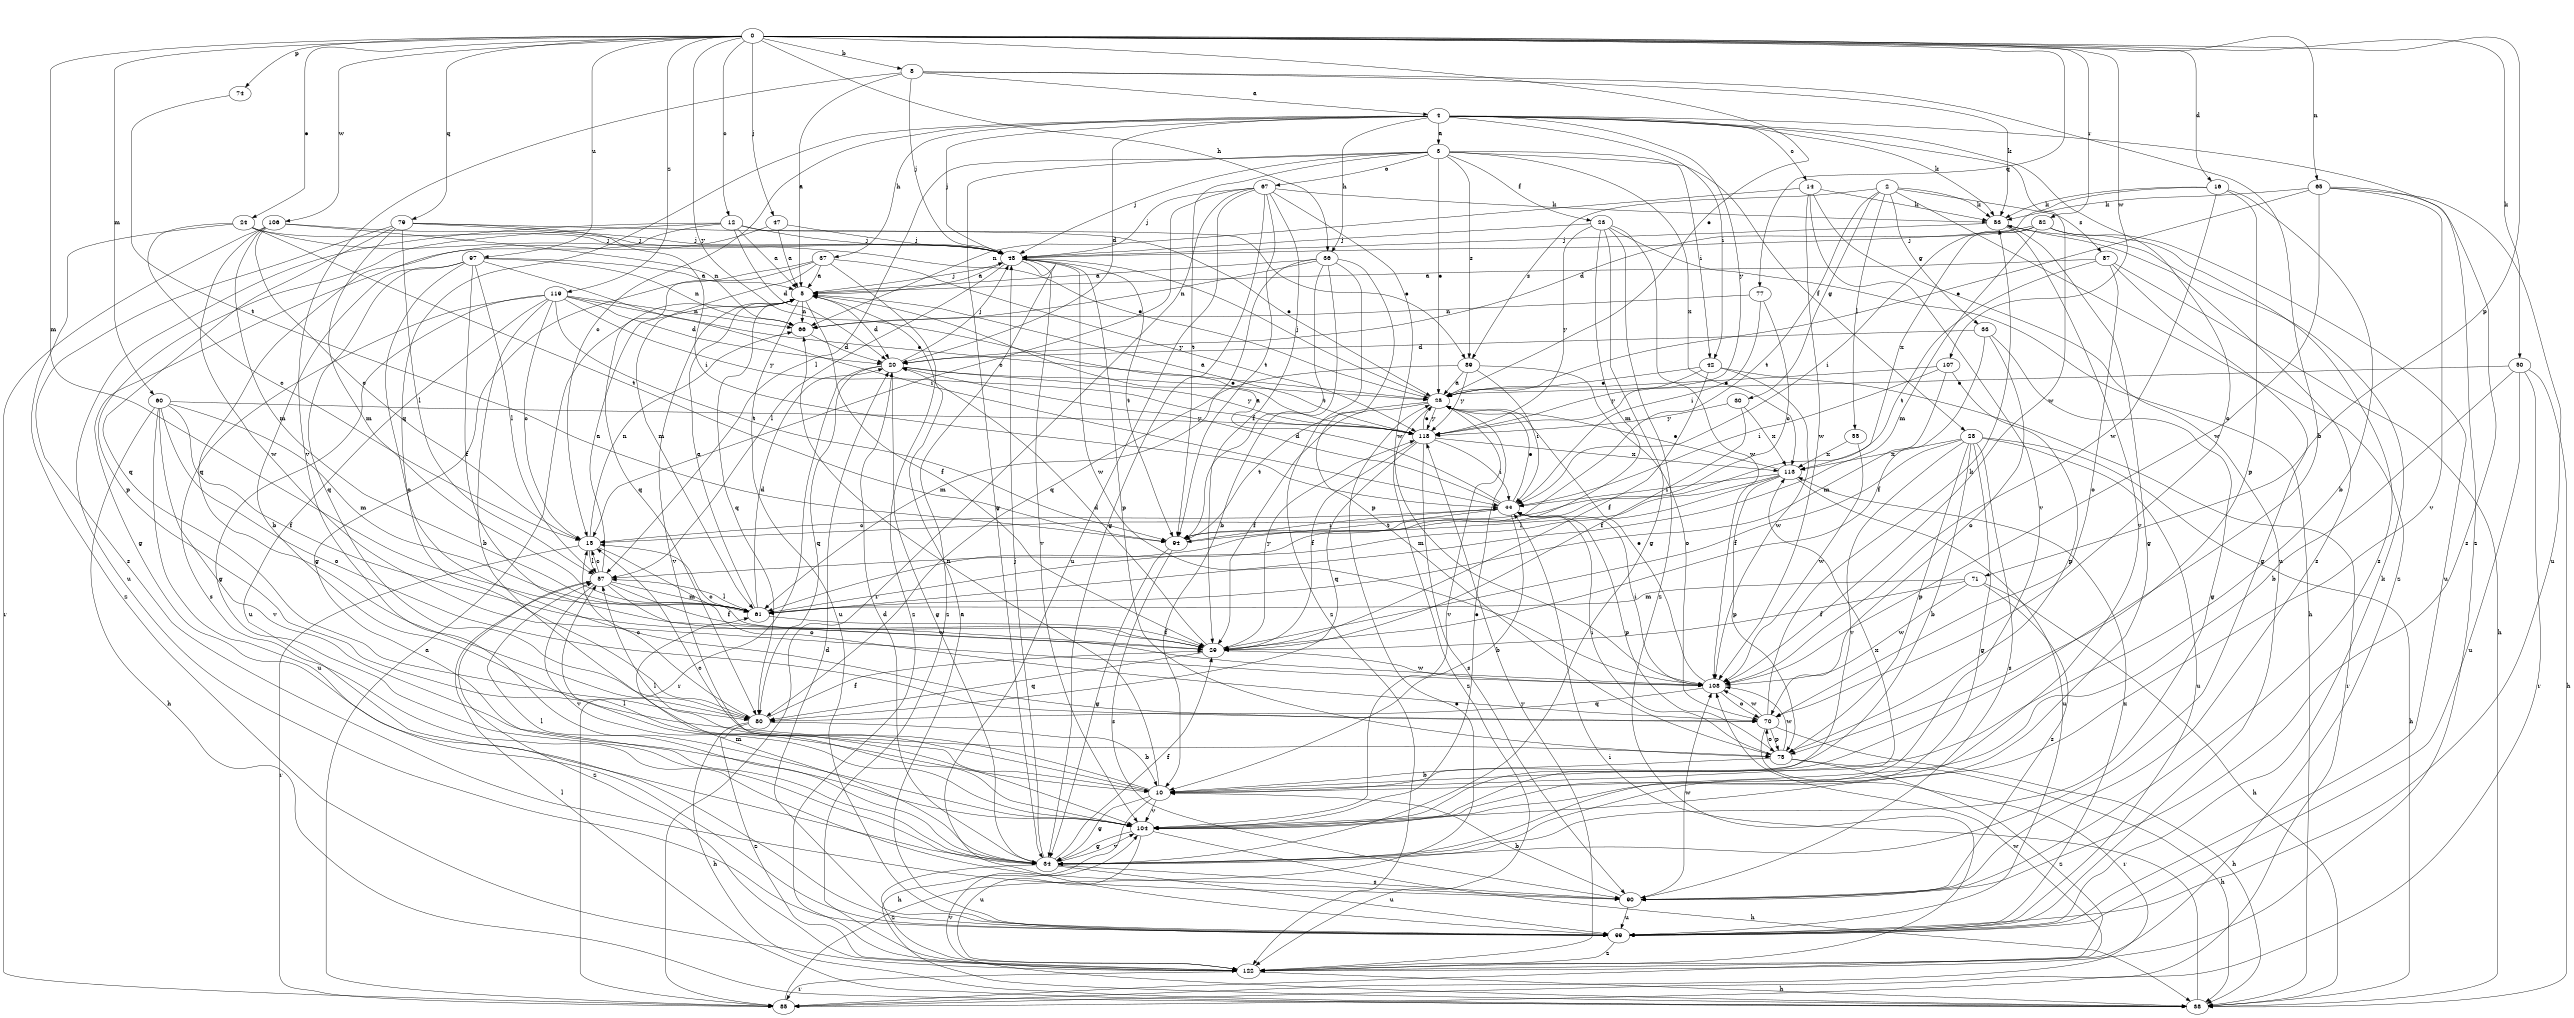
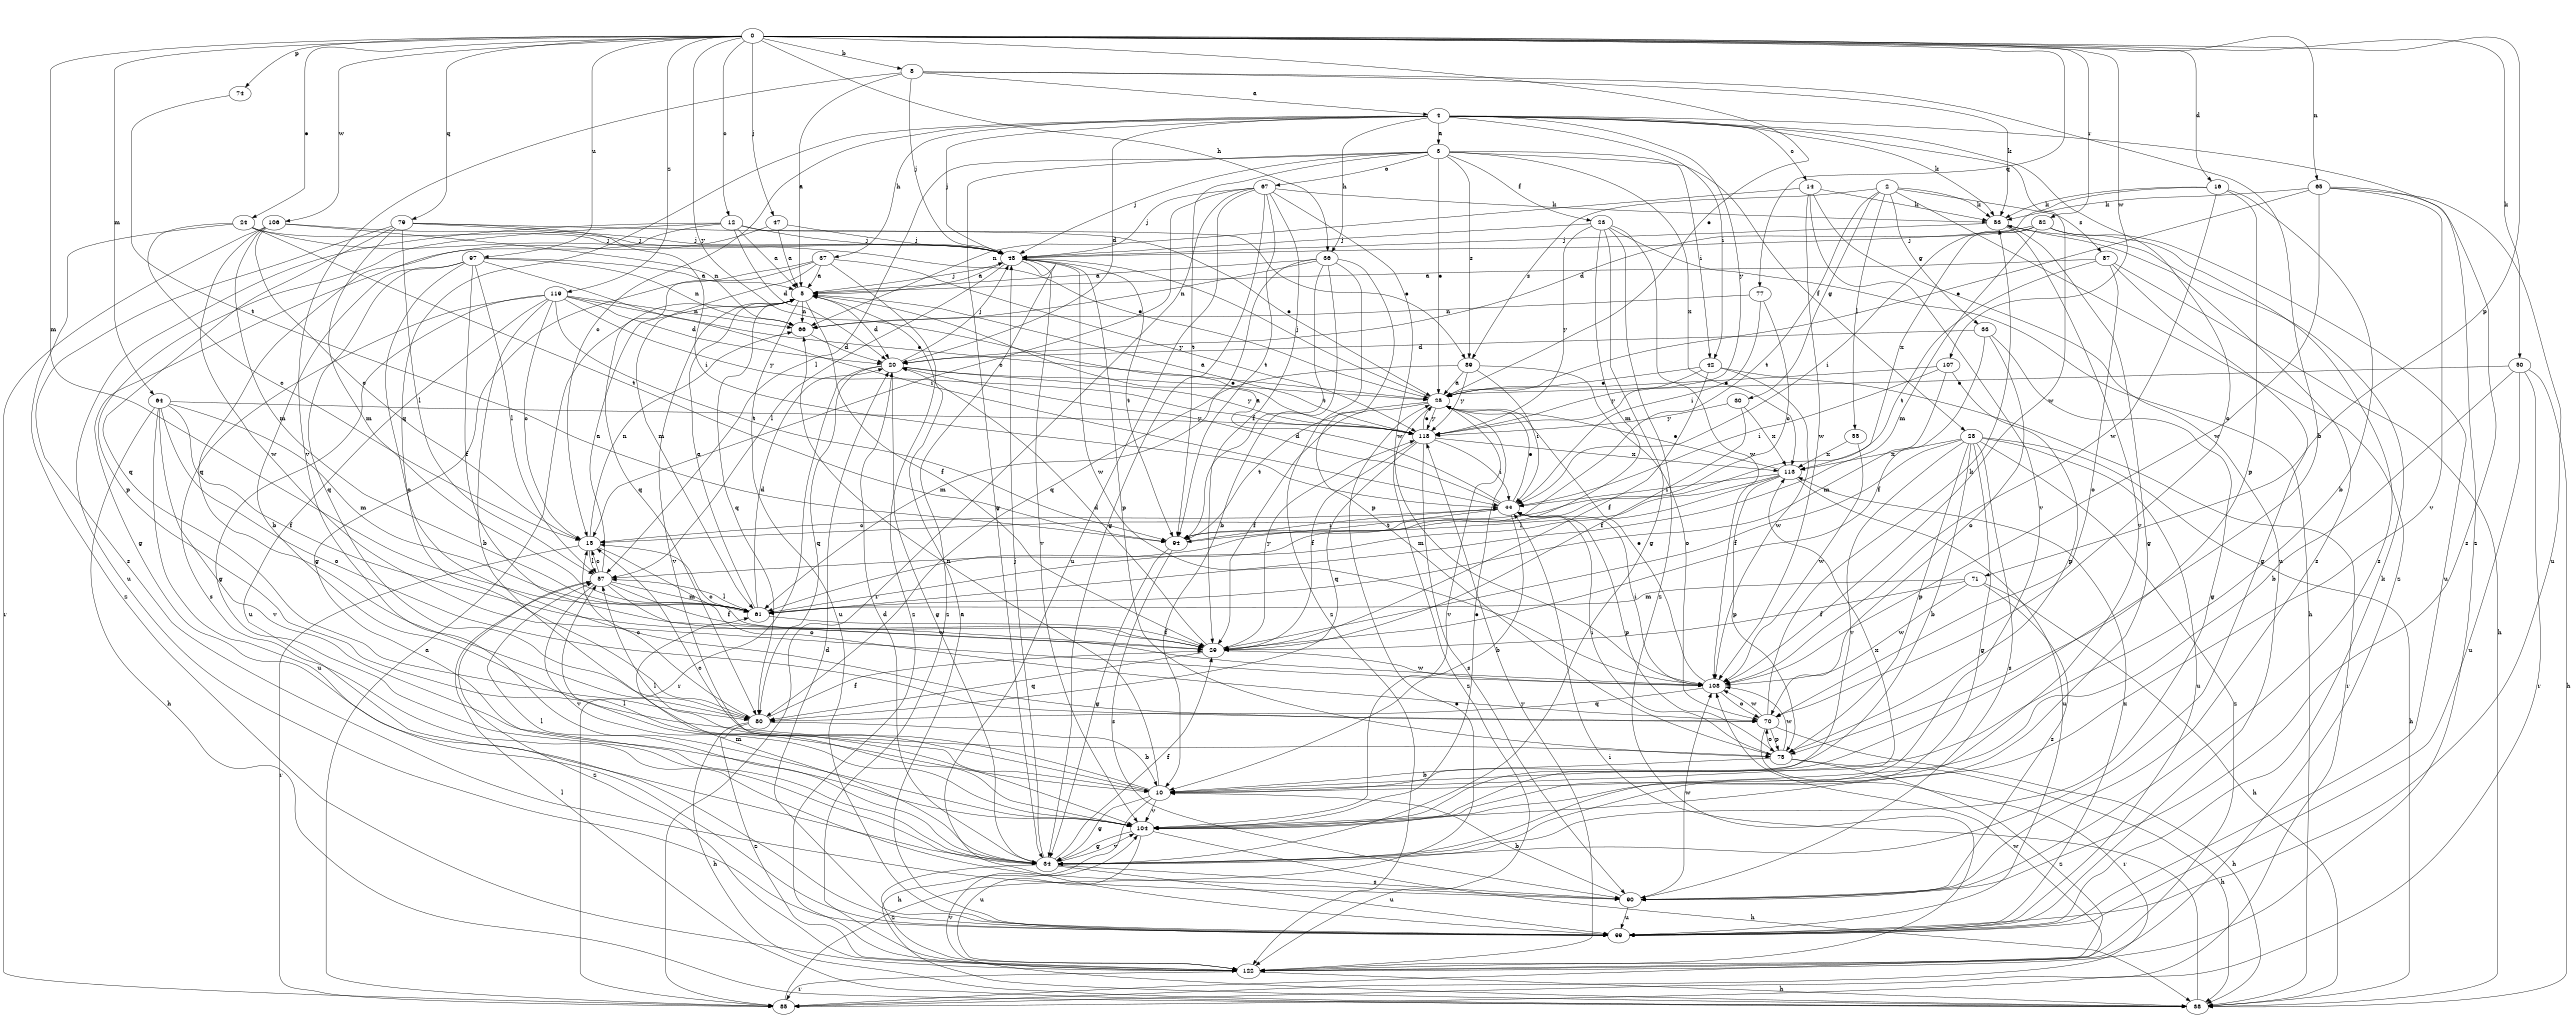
node "60": label "60" -> "64"
edge "99" -> "122": now "28" -> "122"
